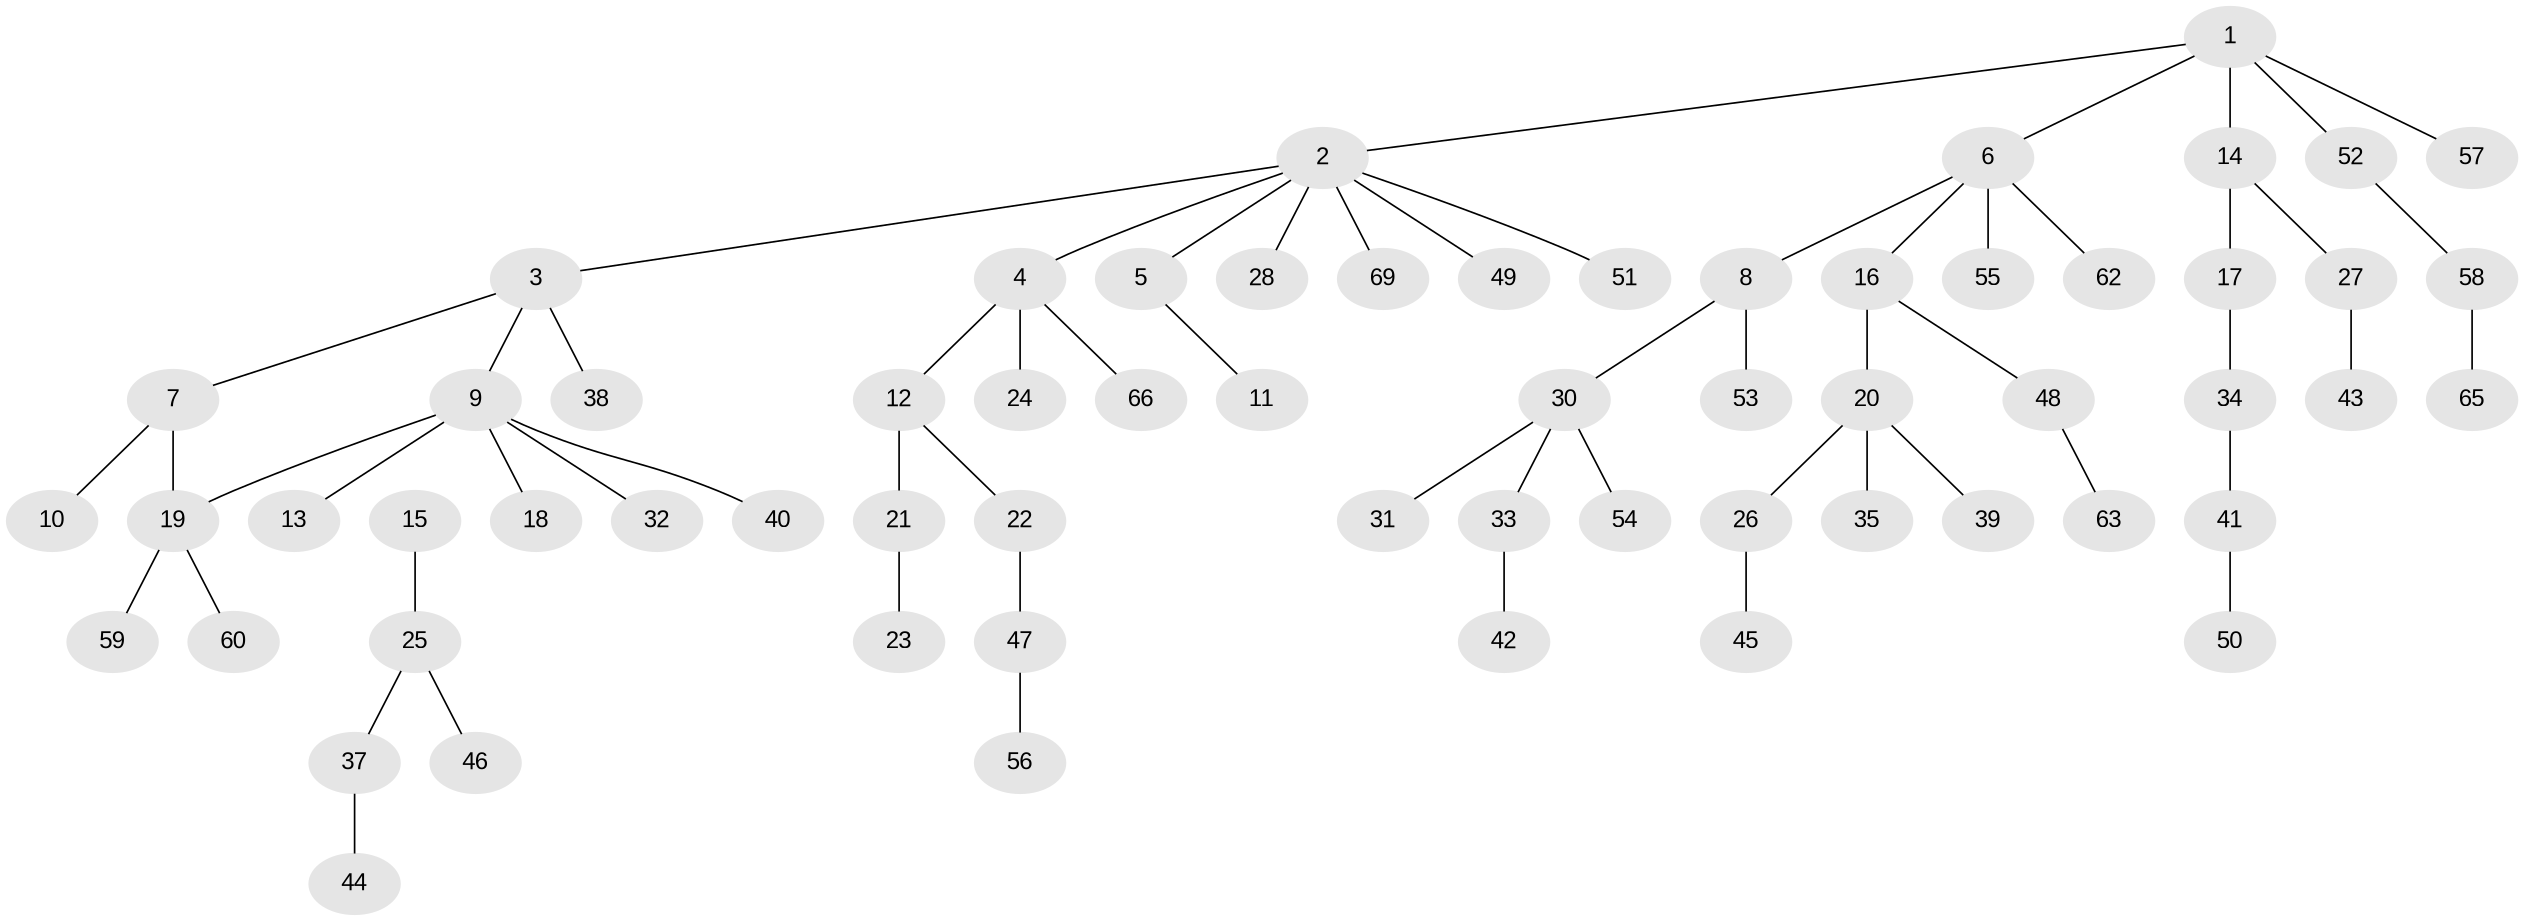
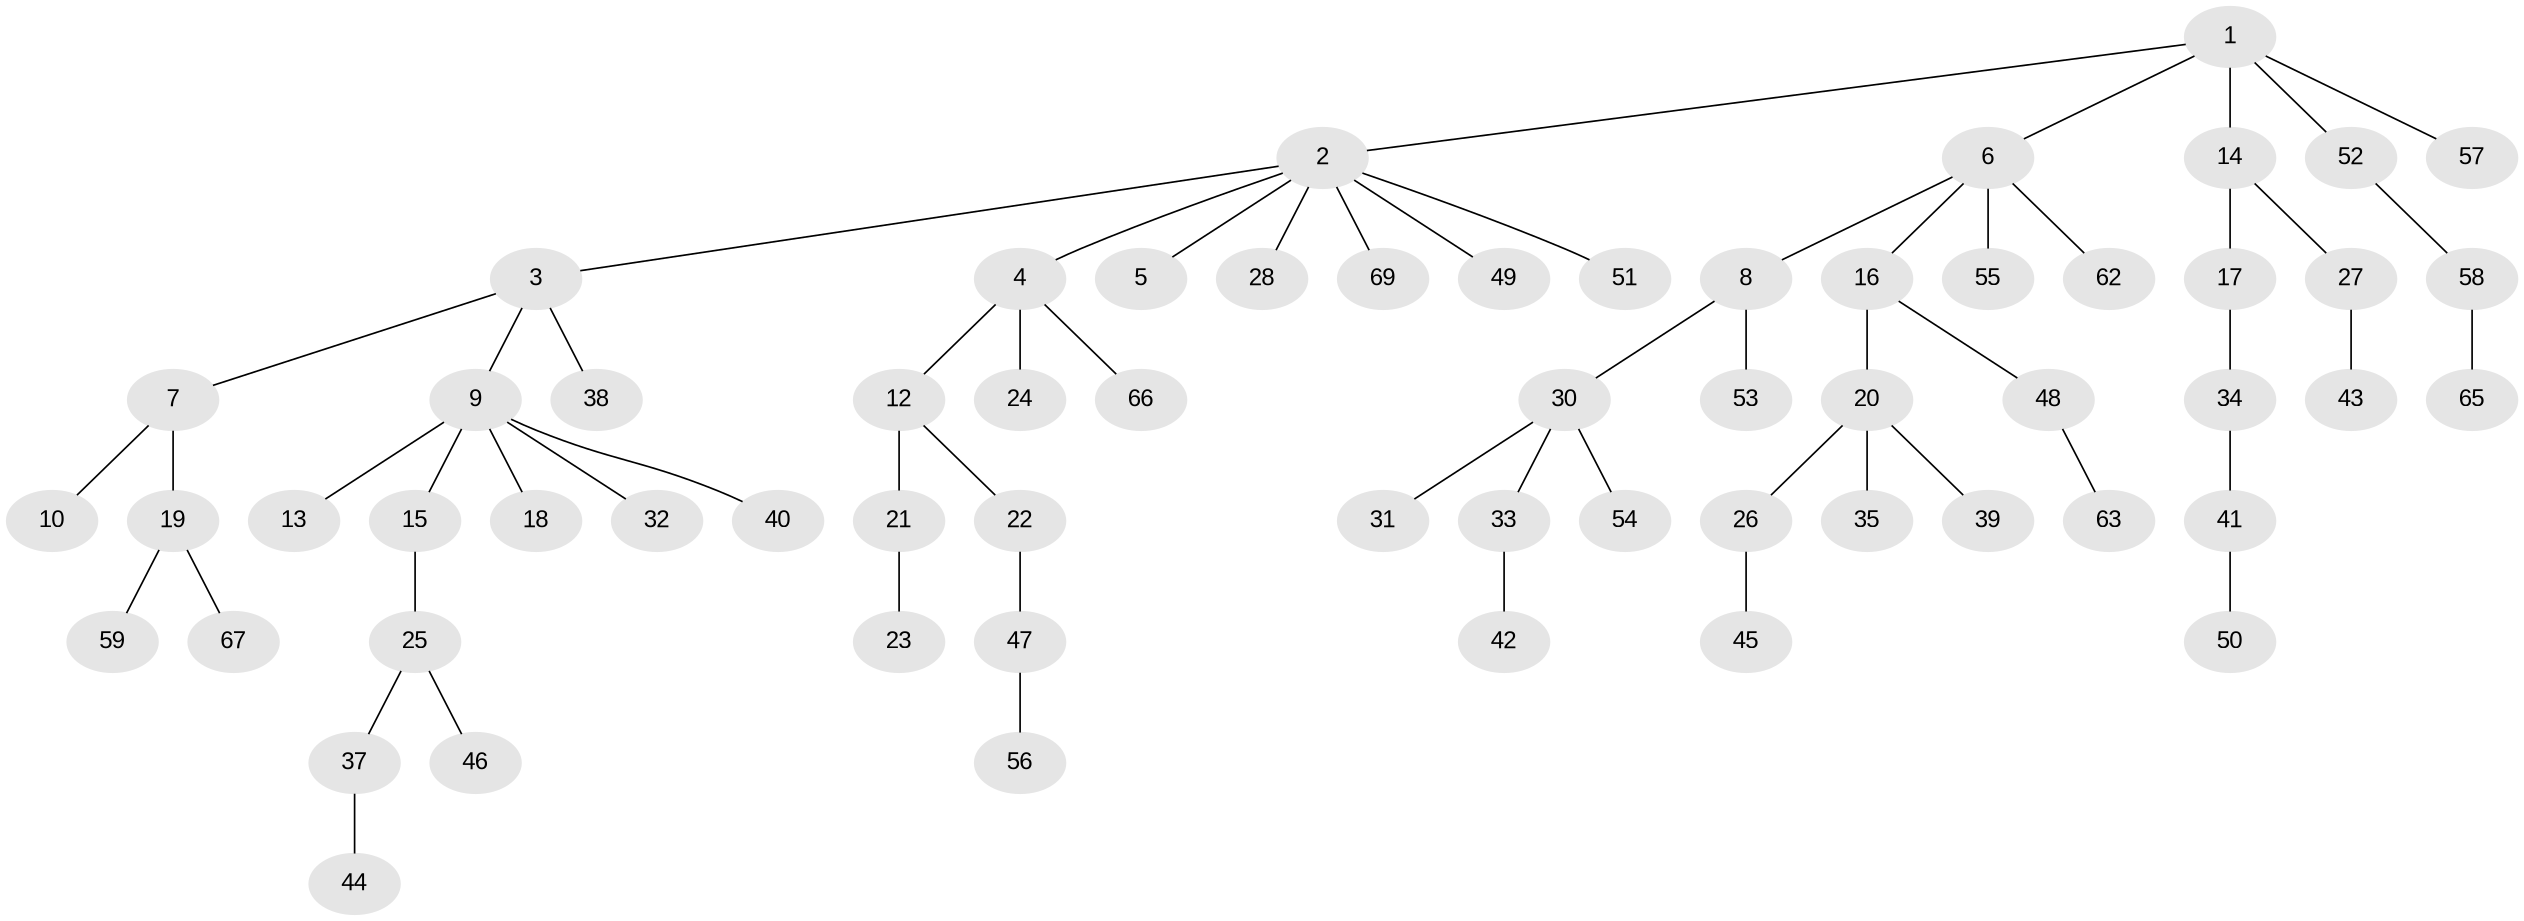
node "11": removed
edge "9" -- "19": now "9" -- "15"
node "60": label "60" -> "67"
